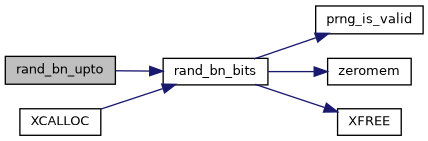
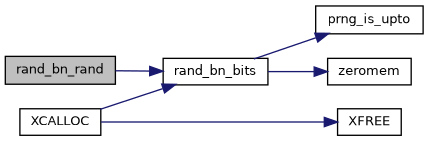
node "prng_is_valid": label "prng_is_valid" -> "prng_is_upto"
node "rand_bn_upto": label "rand_bn_upto" -> "rand_bn_rand"
edge "rand_bn_bits" -> "XFREE": now "XCALLOC" -> "XFREE"
